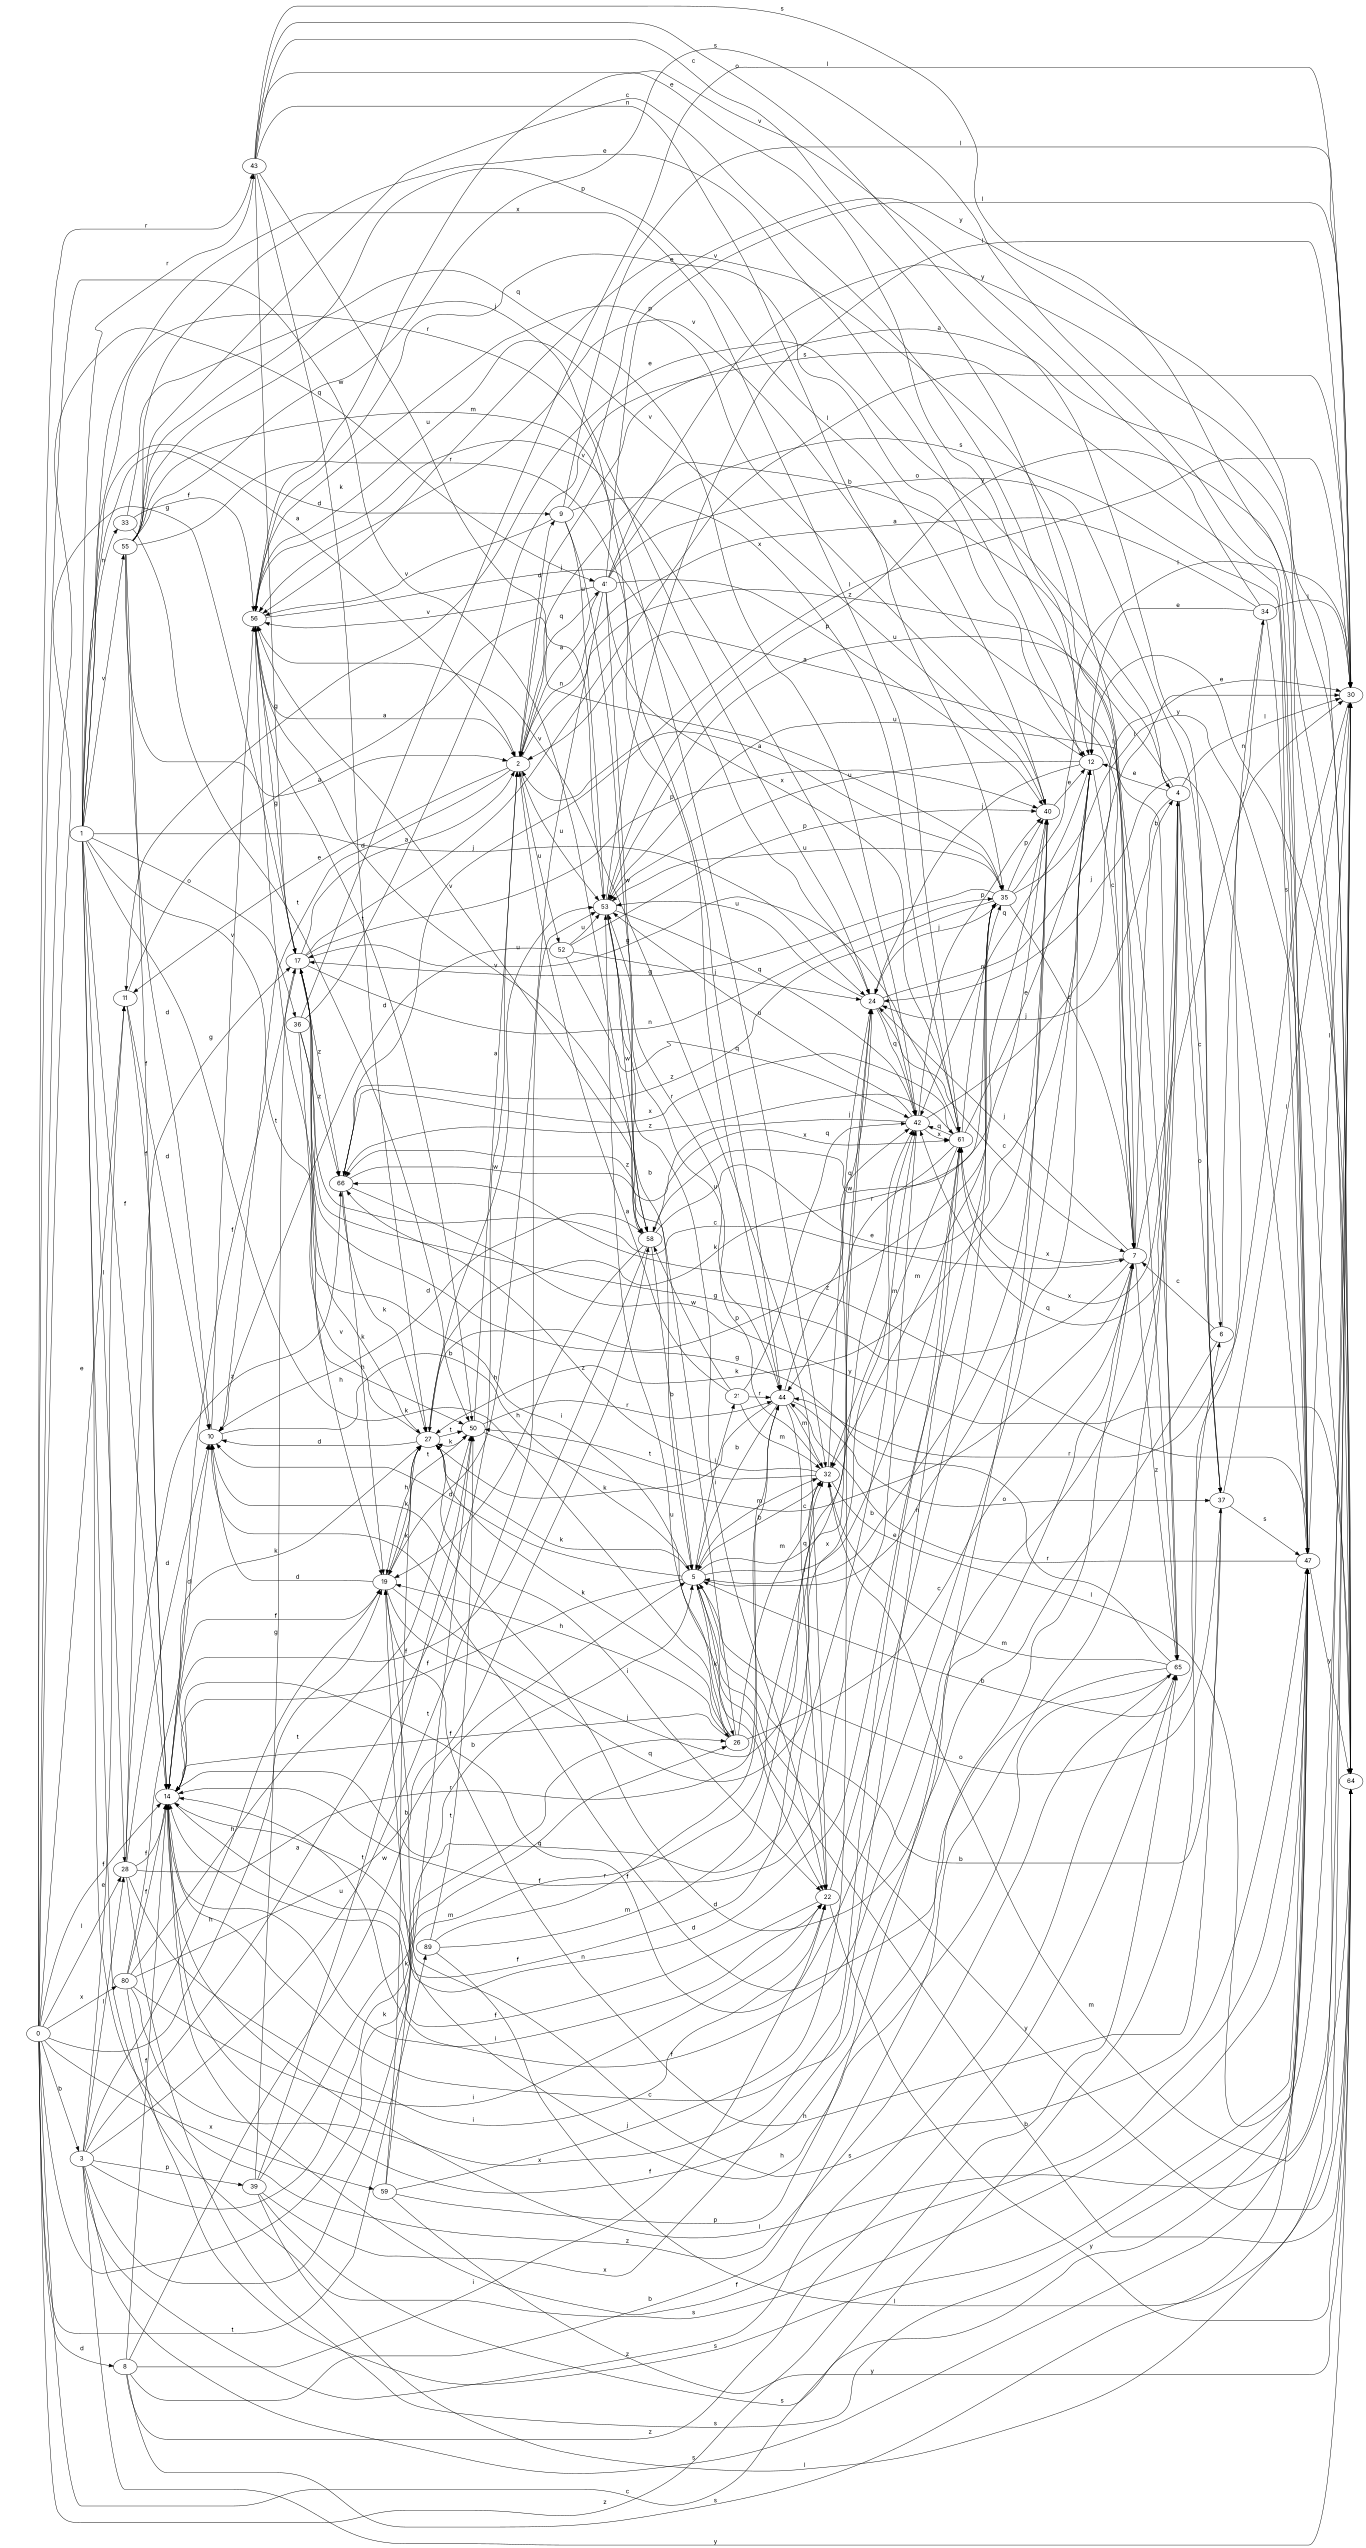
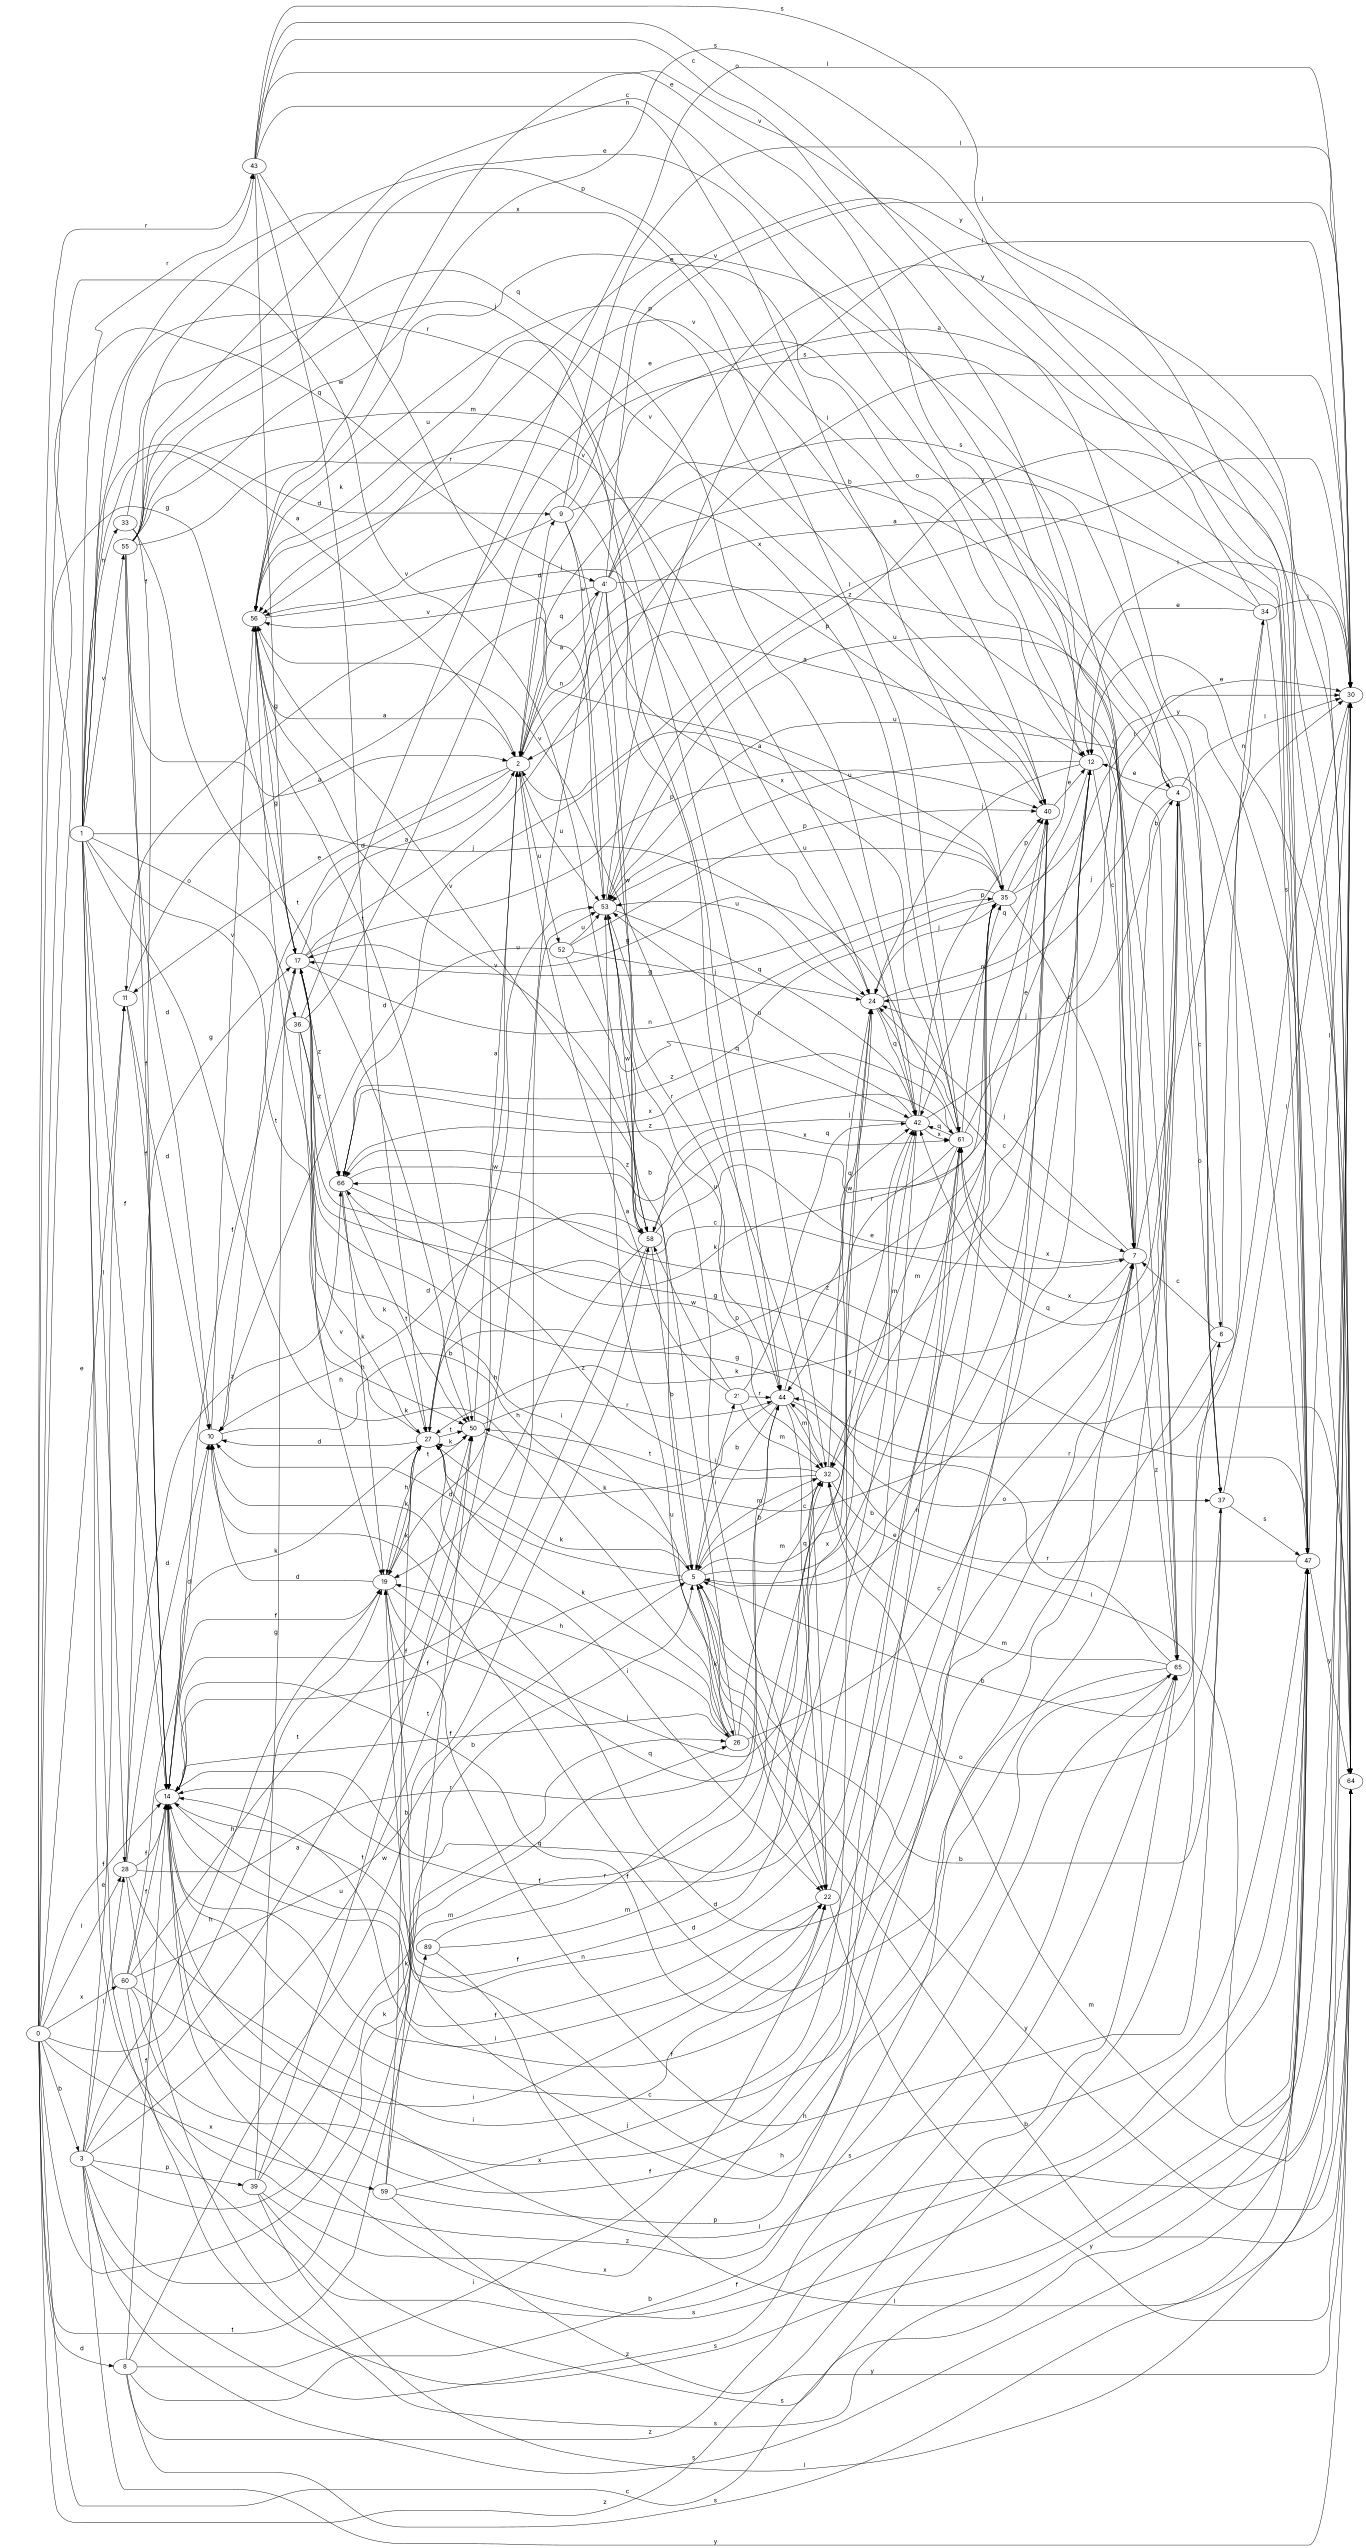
edge "33" -> "56": now "33" -> "14"
edge "89" -> "50": now "66" -> "50"
node "80": label "80" -> "60"
